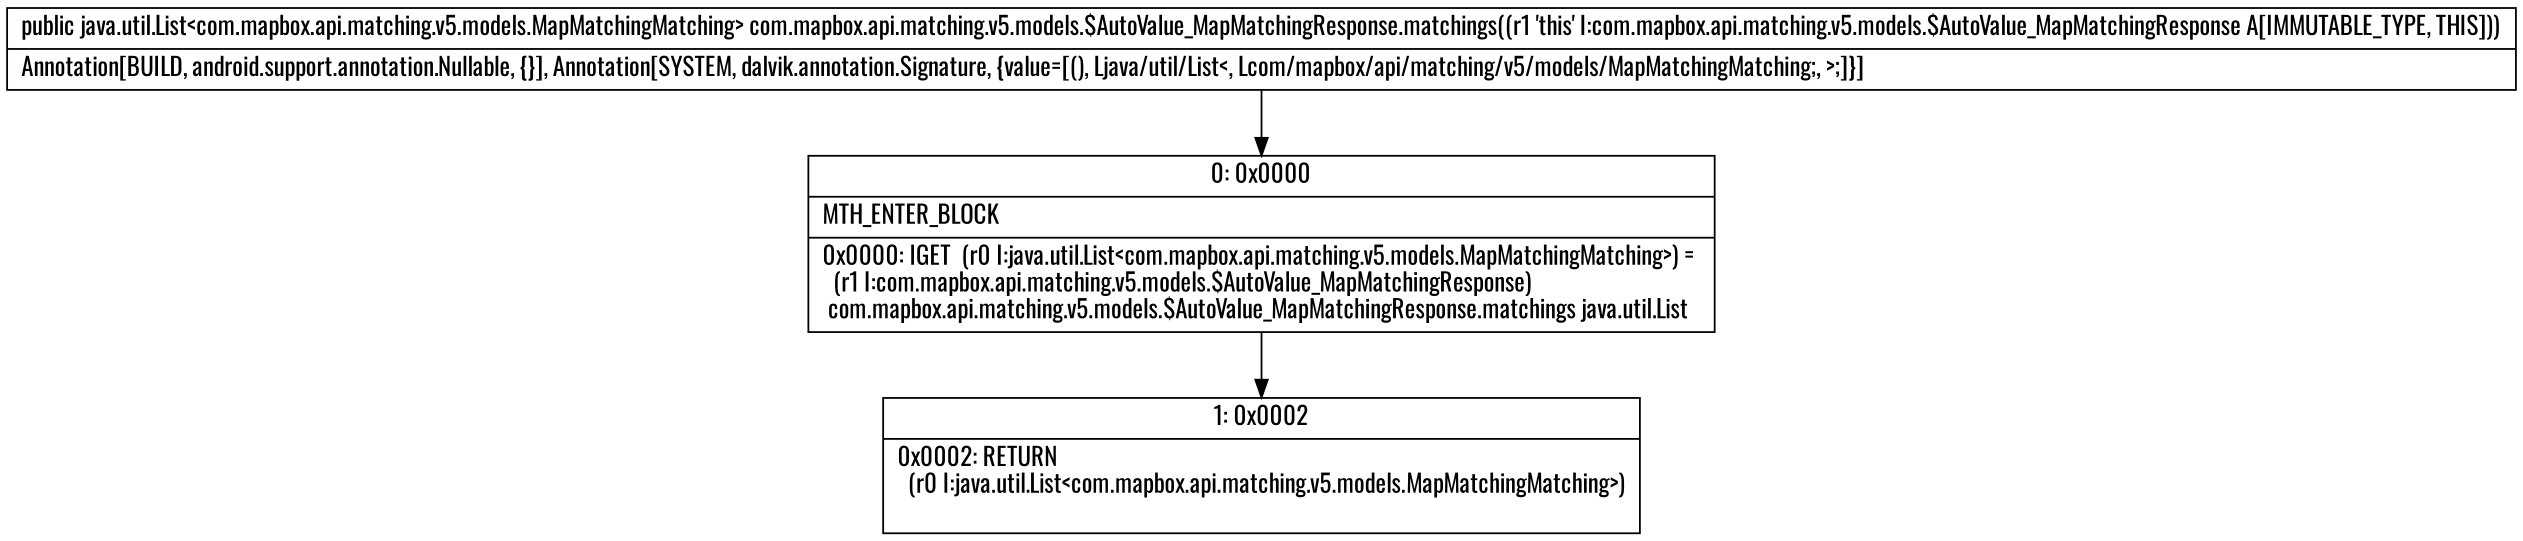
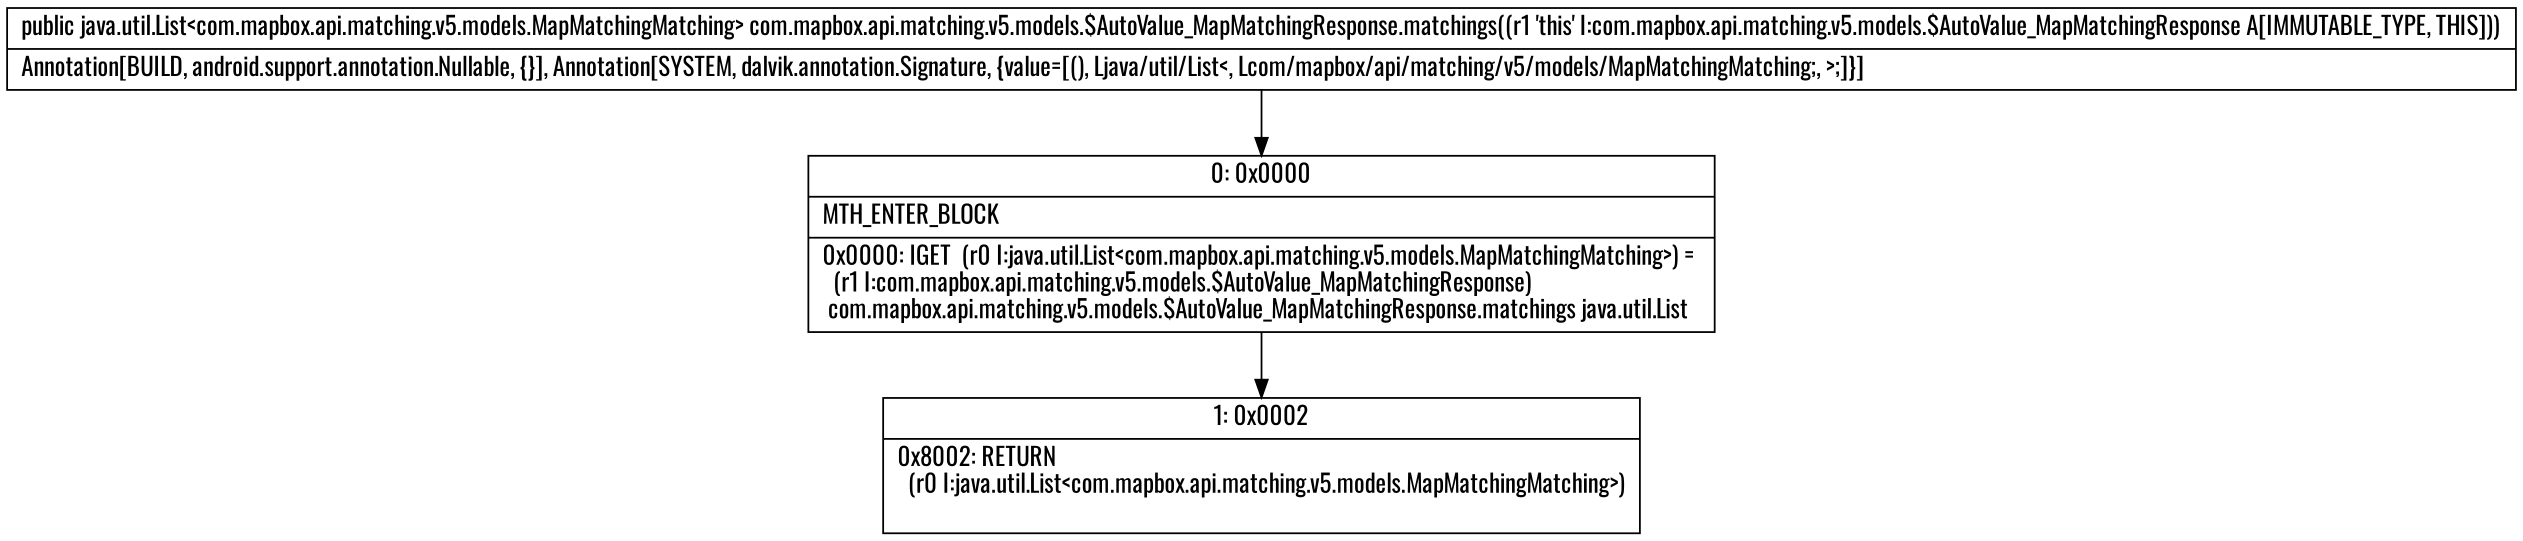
node "1: 0x0002": text "0x0002: RETURN" -> "0x8002: RETURN"
